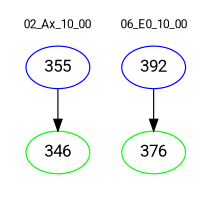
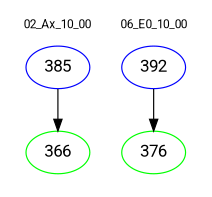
node "355": label "355" -> "385"
node "346": label "346" -> "366"
